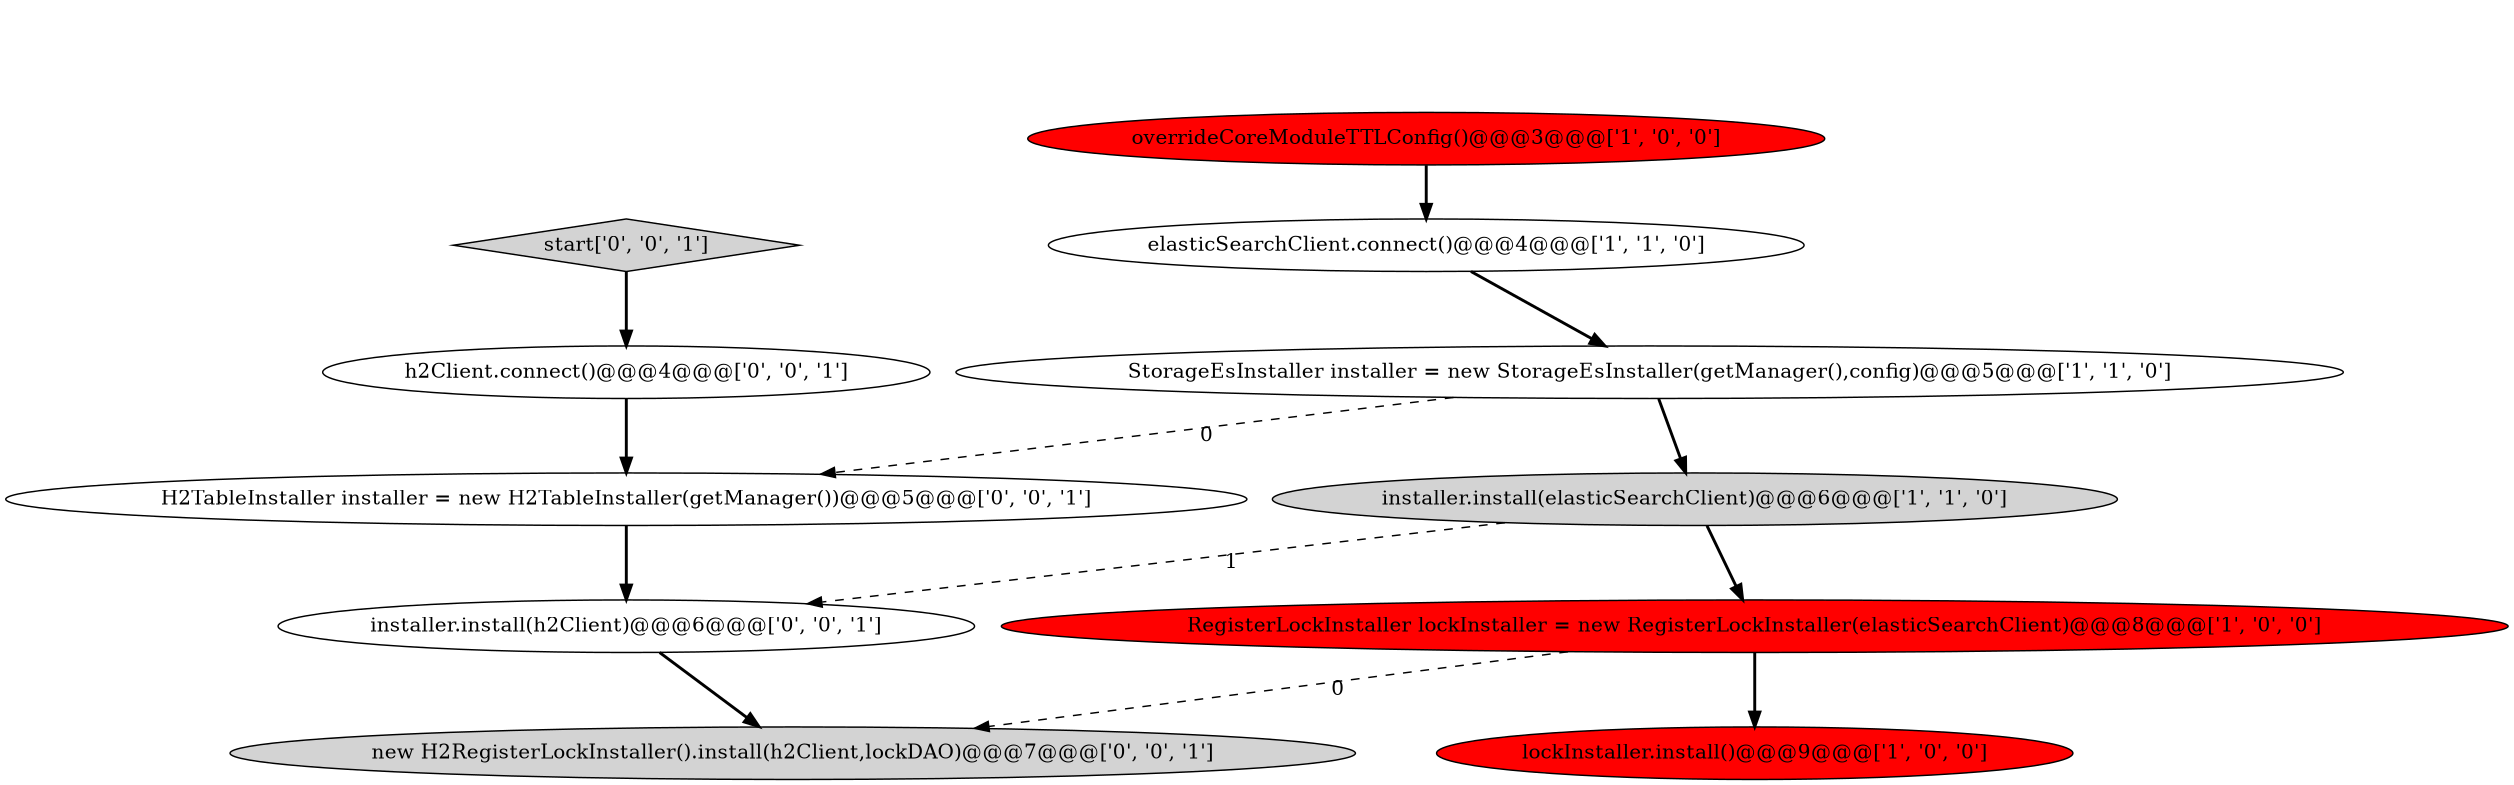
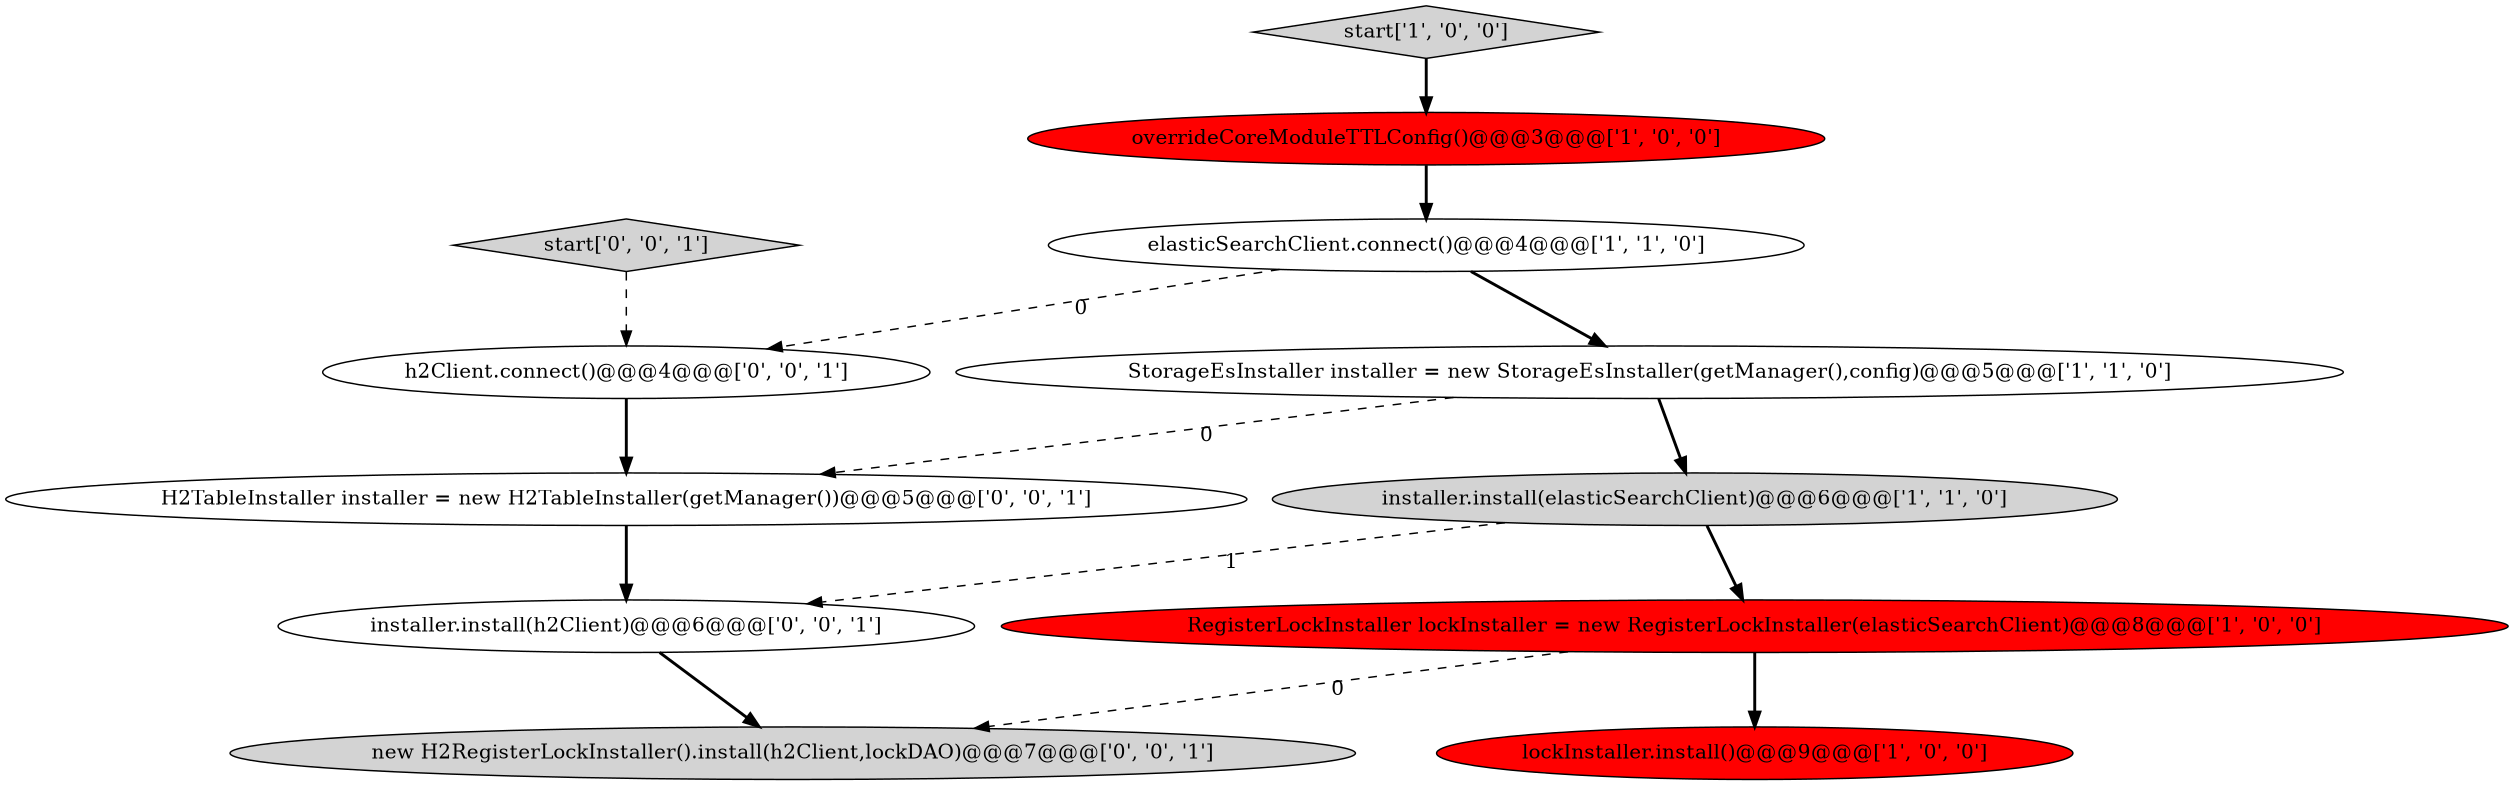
node "start['1', '0', '0']": added
edge "start['0', '0', '1']" -> "h2Client.connect()@@@4@@@['0', '0', '1']": style bold -> dashed
edge "elasticSearchClient.connect()@@@4@@@['1', '1', '0']" -> "h2Client.connect()@@@4@@@['0', '0', '1']": added, label "0"
